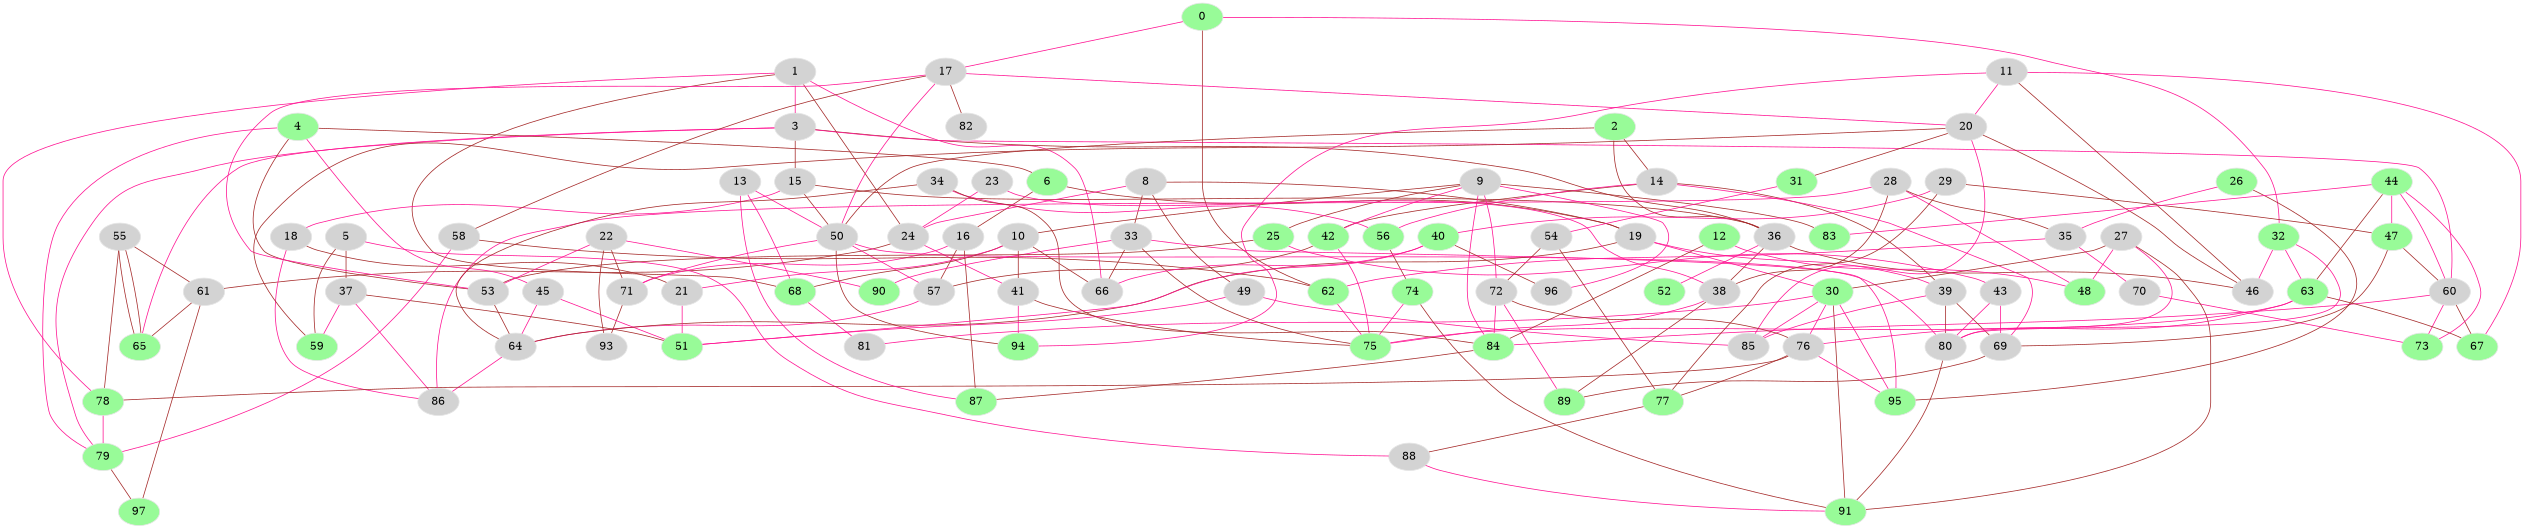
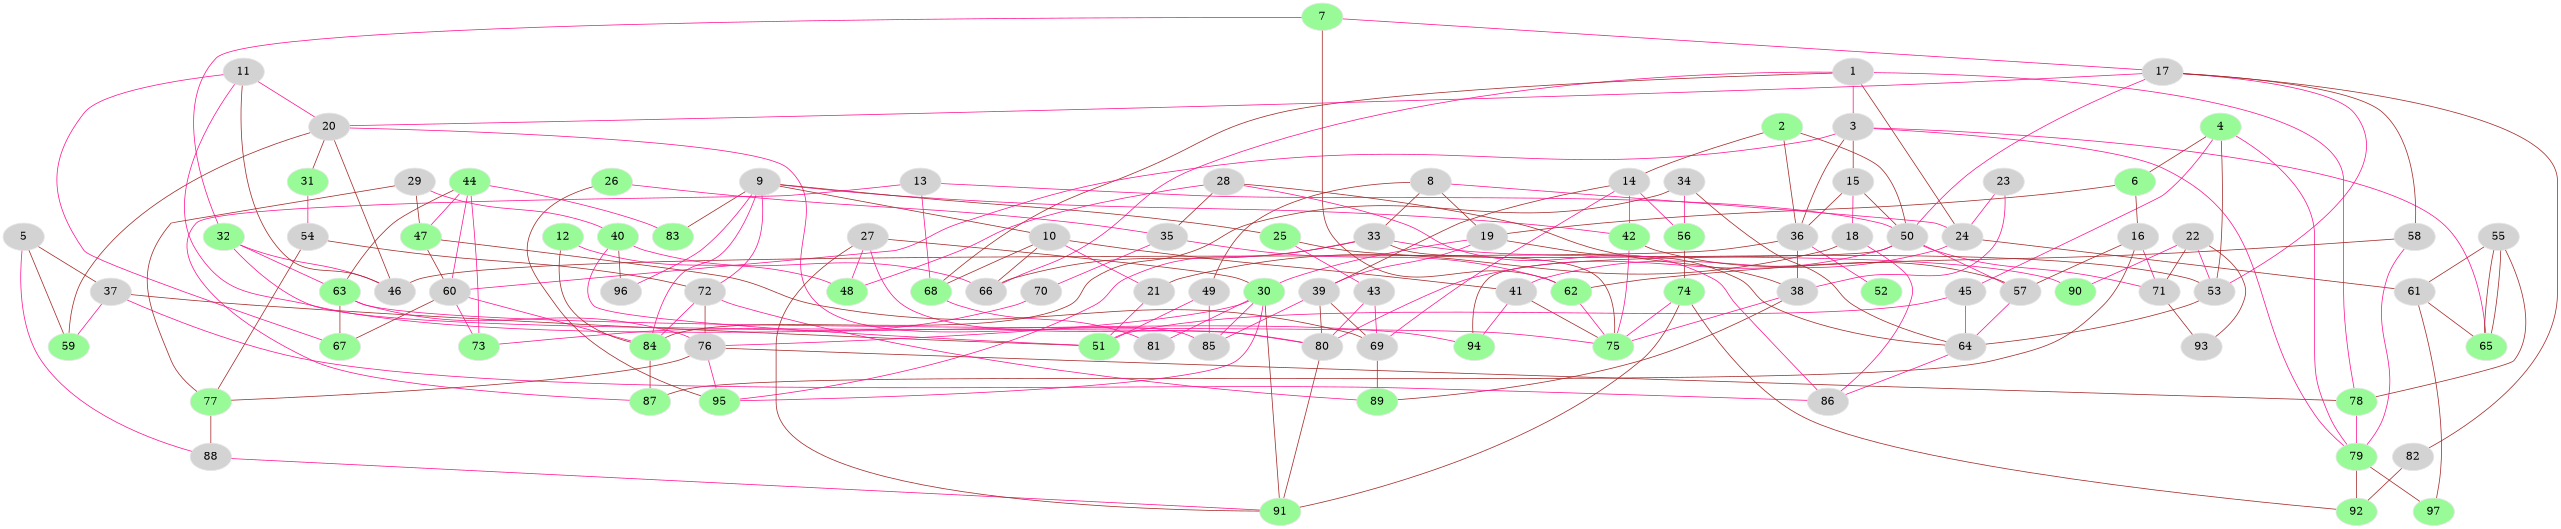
node "0": label "0" -> "7"
edge "14" -- "42": color brown -> deeppink
node "92": added
